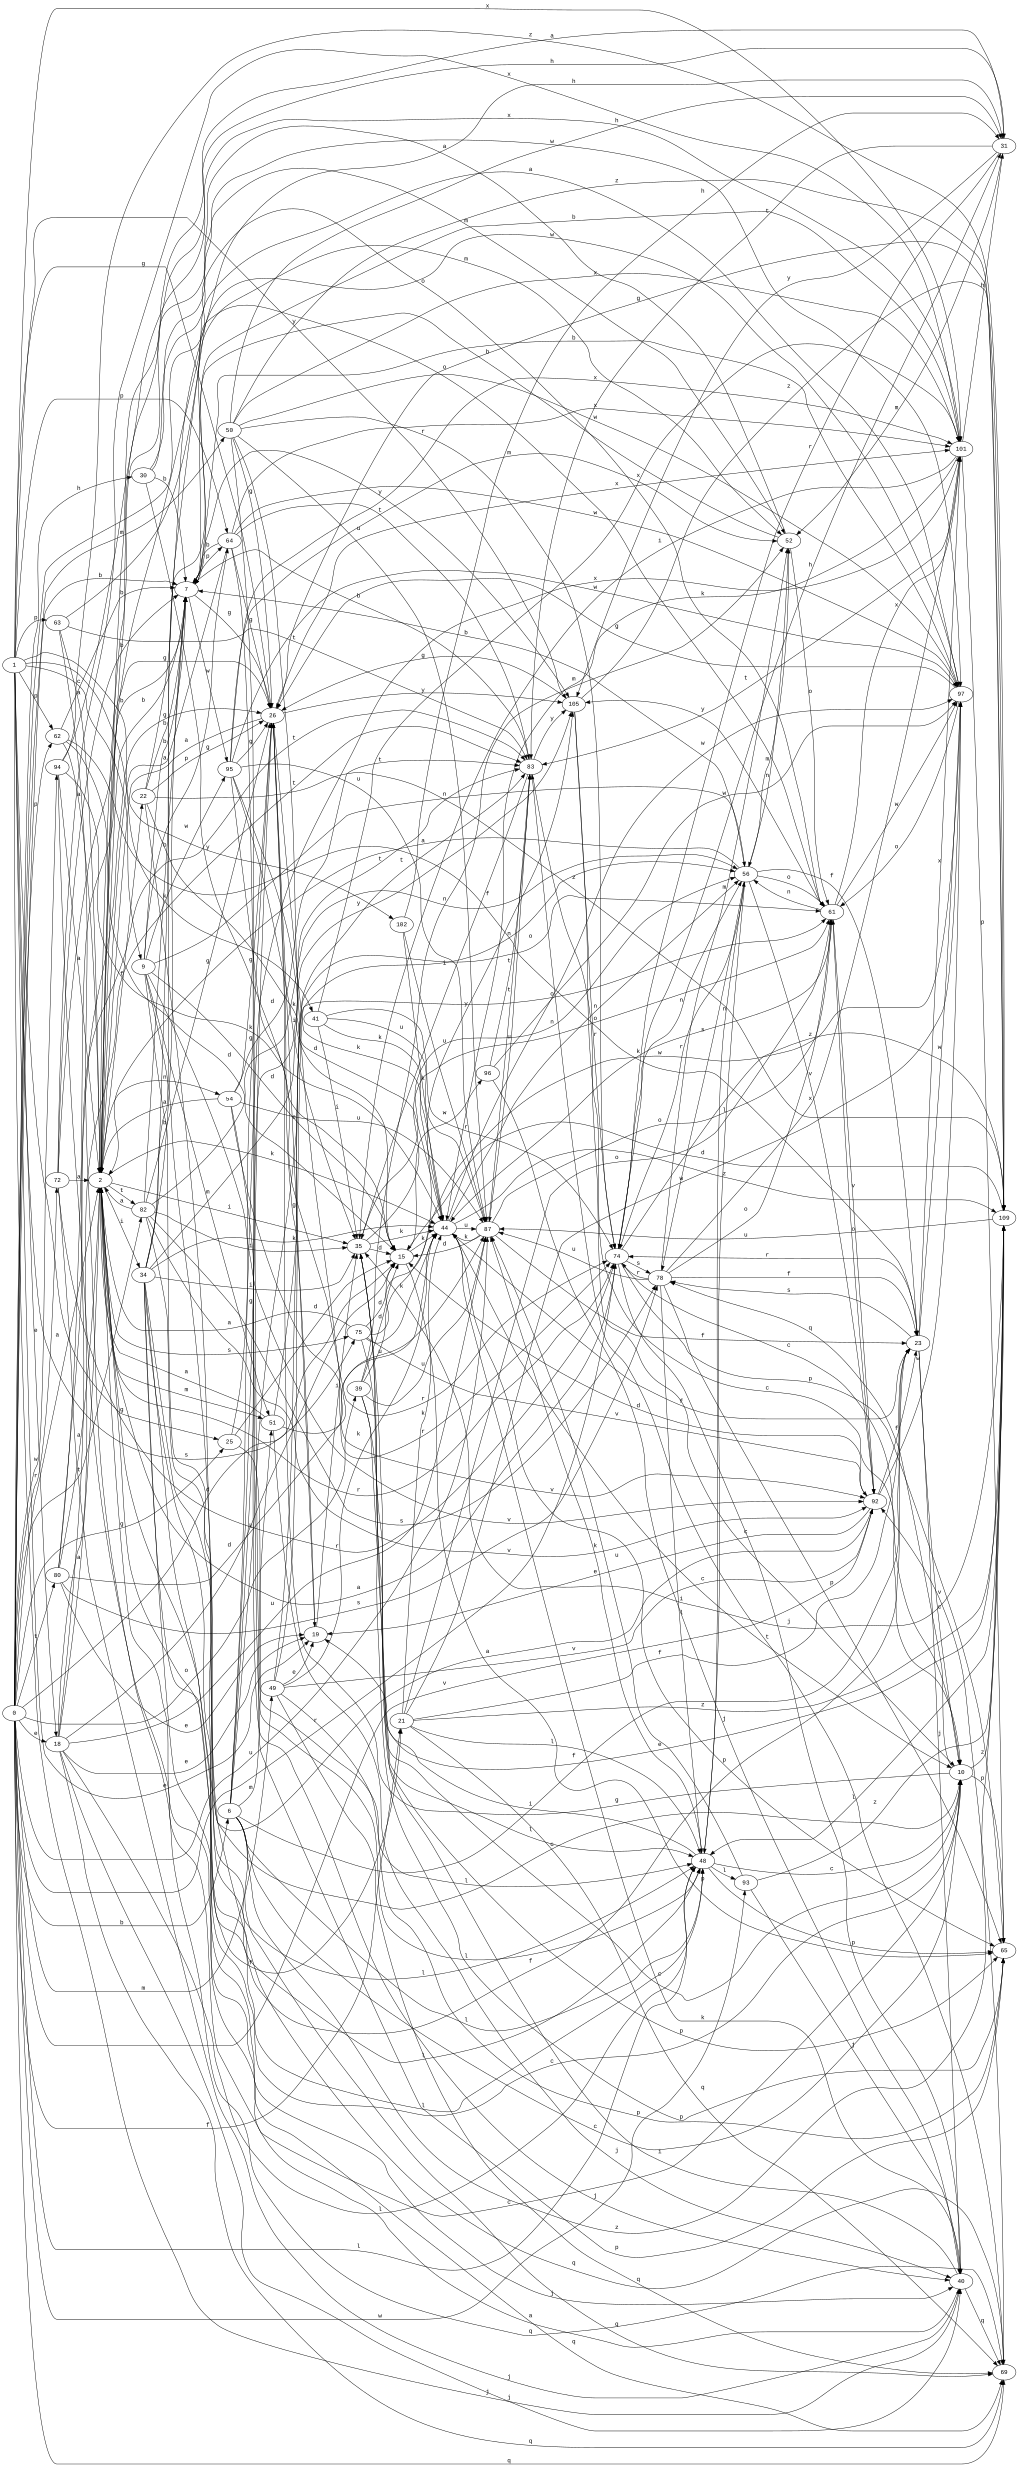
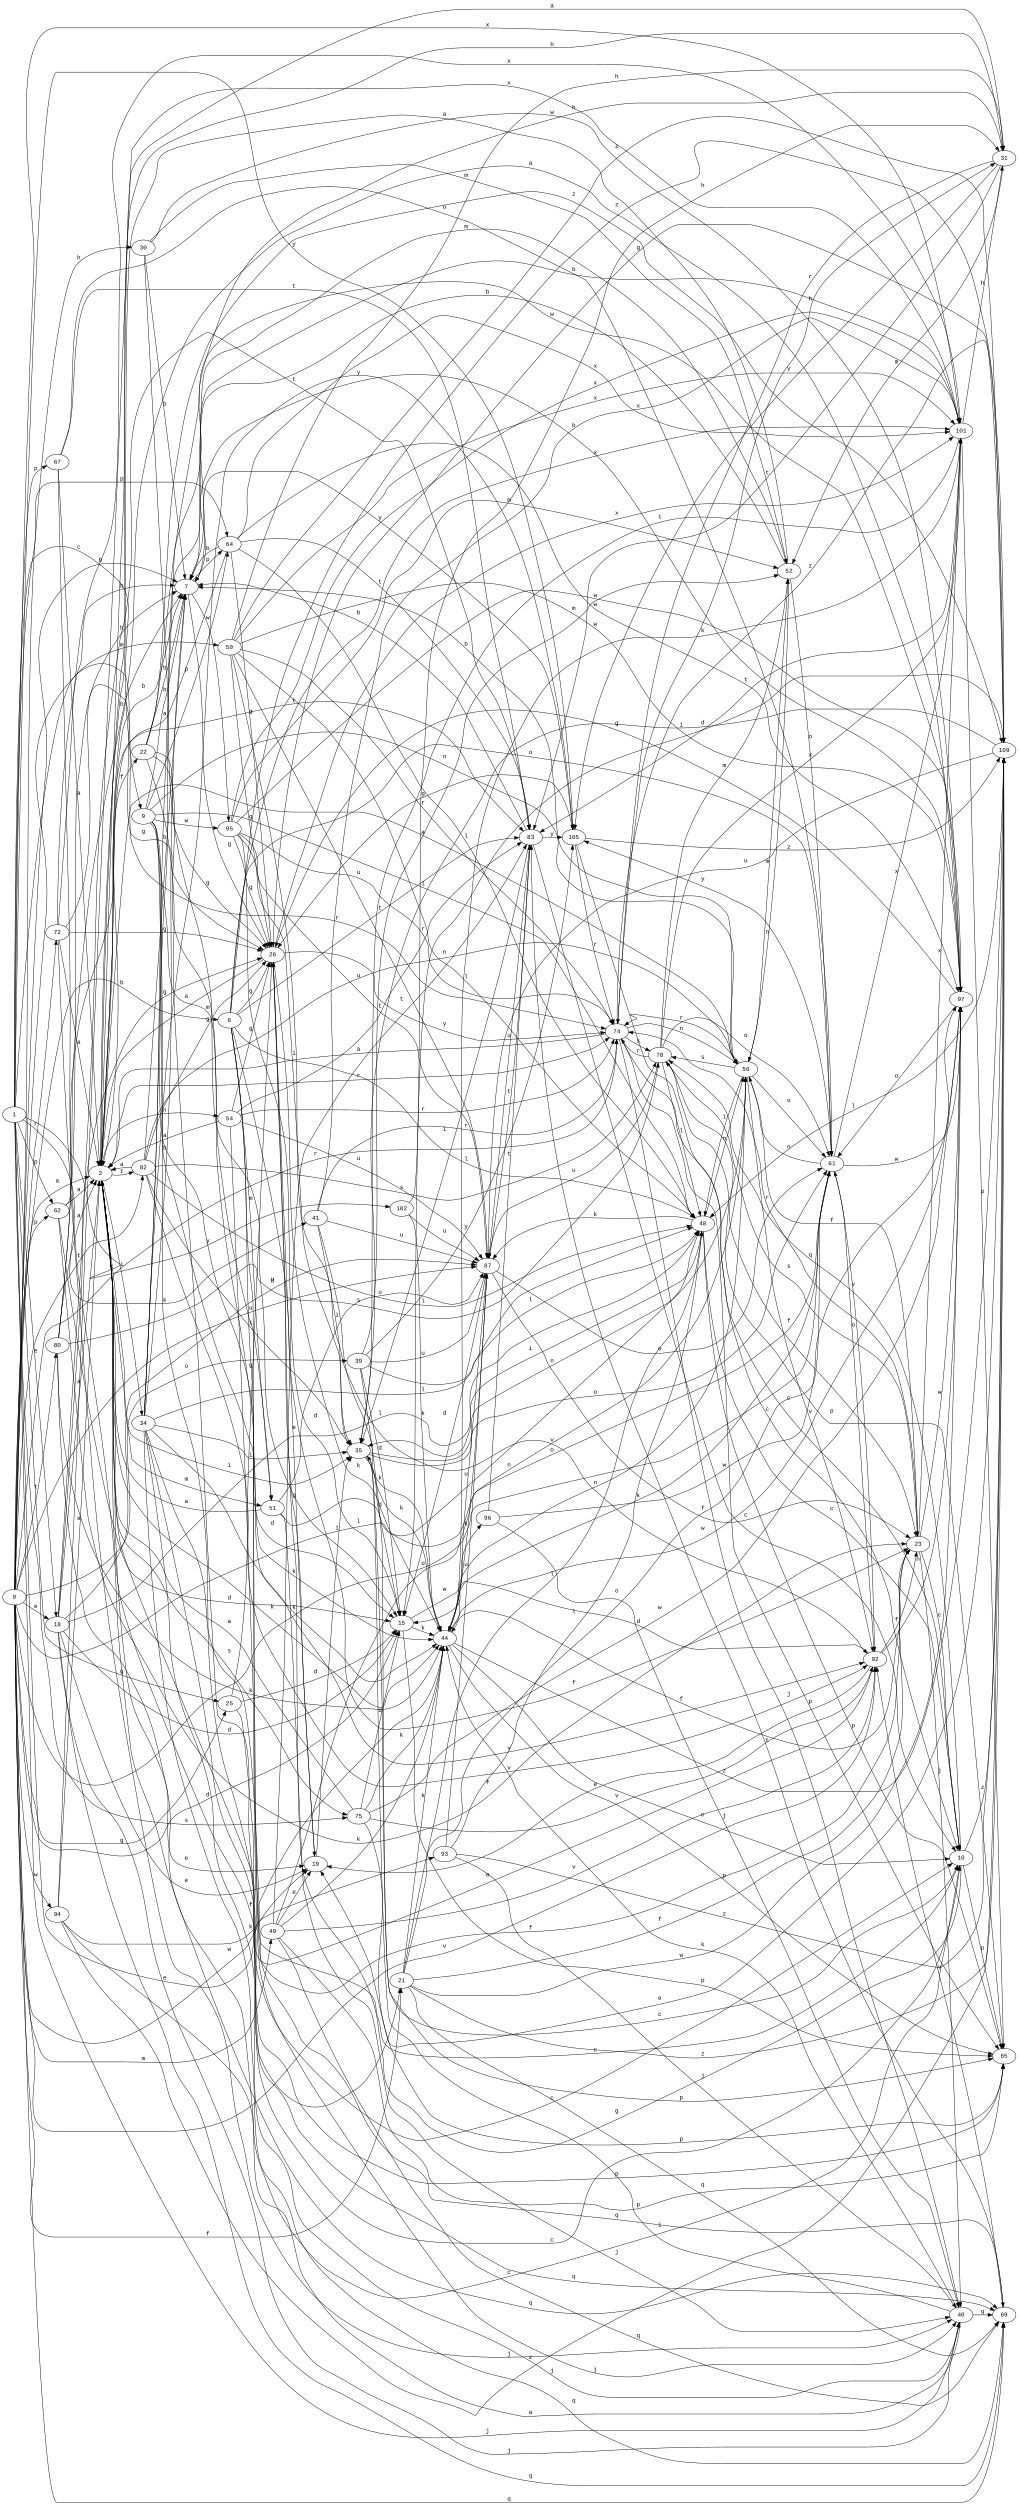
node "63": label "63" -> "67"
edge "26" -> "105": now "26" -> "74"
edge "92" -> "97": label "w" -> "n"
edge "48" -> "93": reversed
